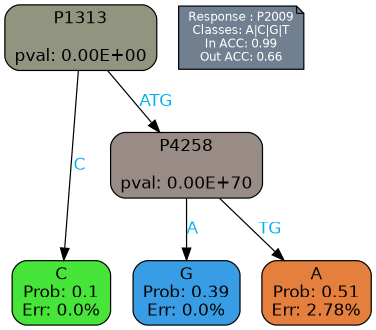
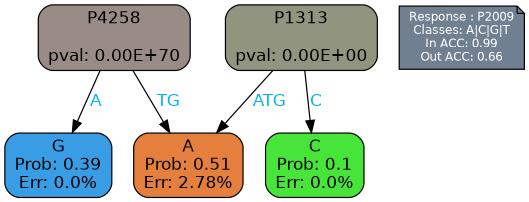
edge "P1313 pval: 0.00E+00" -> "P4258 pval: 0.00E+70": now "P1313 pval: 0.00E+00" -> "A Prob: 0.51 Err: 2.78%"
